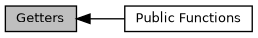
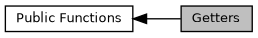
edge "Public Functions" -> "Getters": reversed
